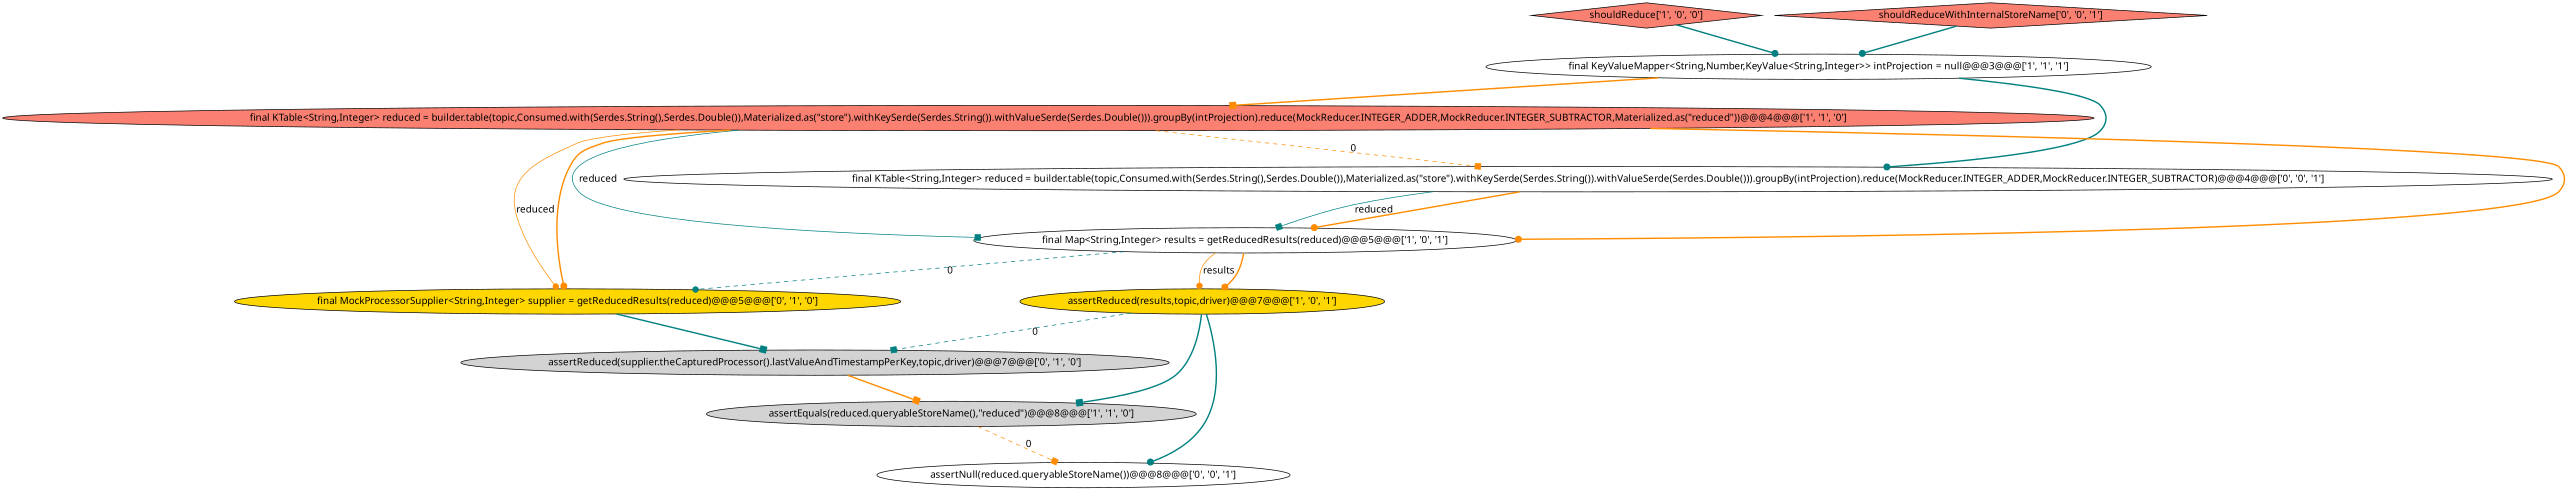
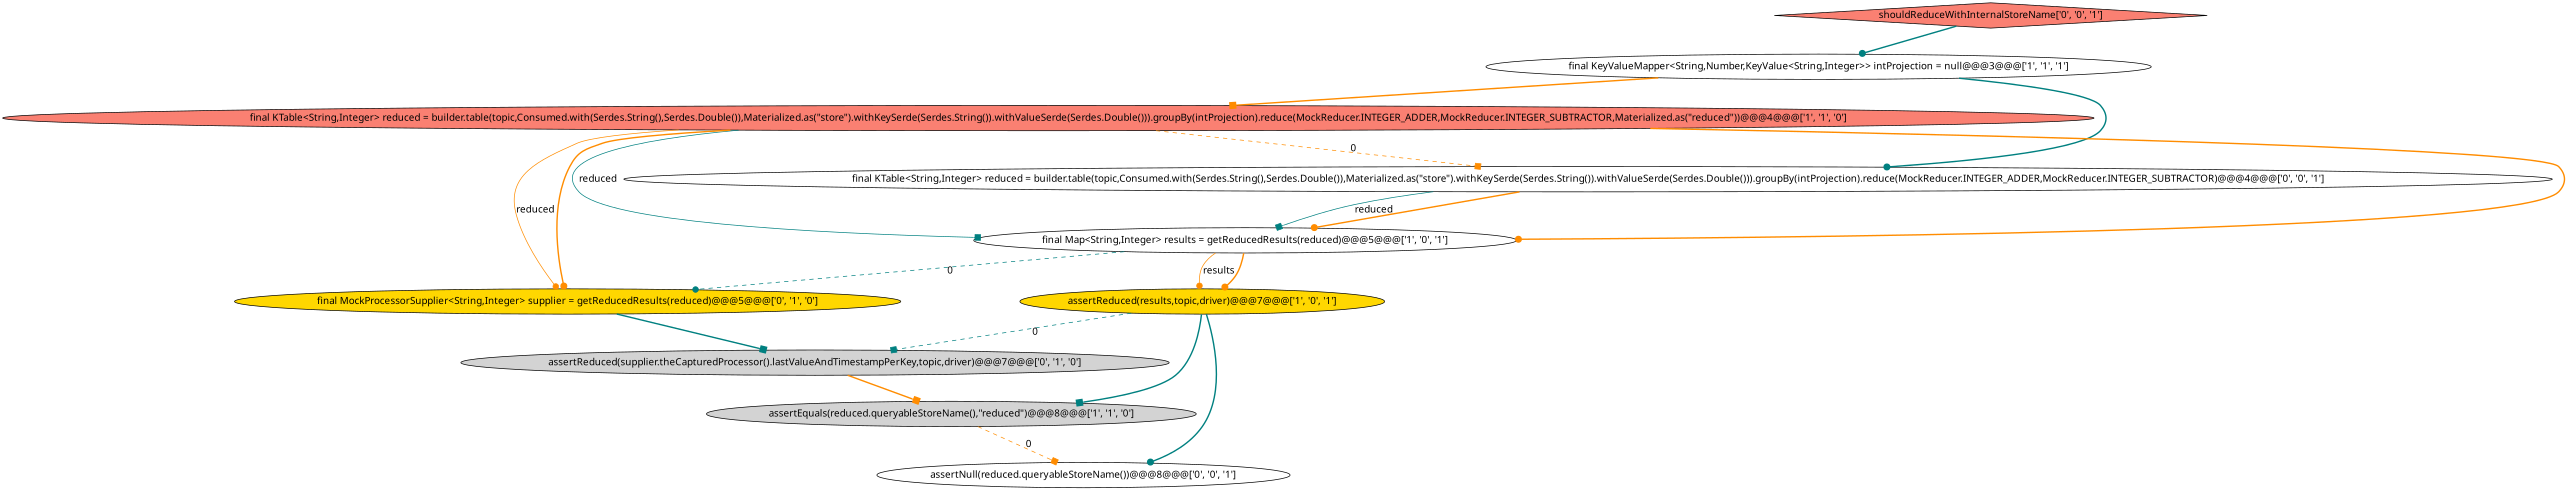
node "shouldReduce['1', '0', '0']": removed
